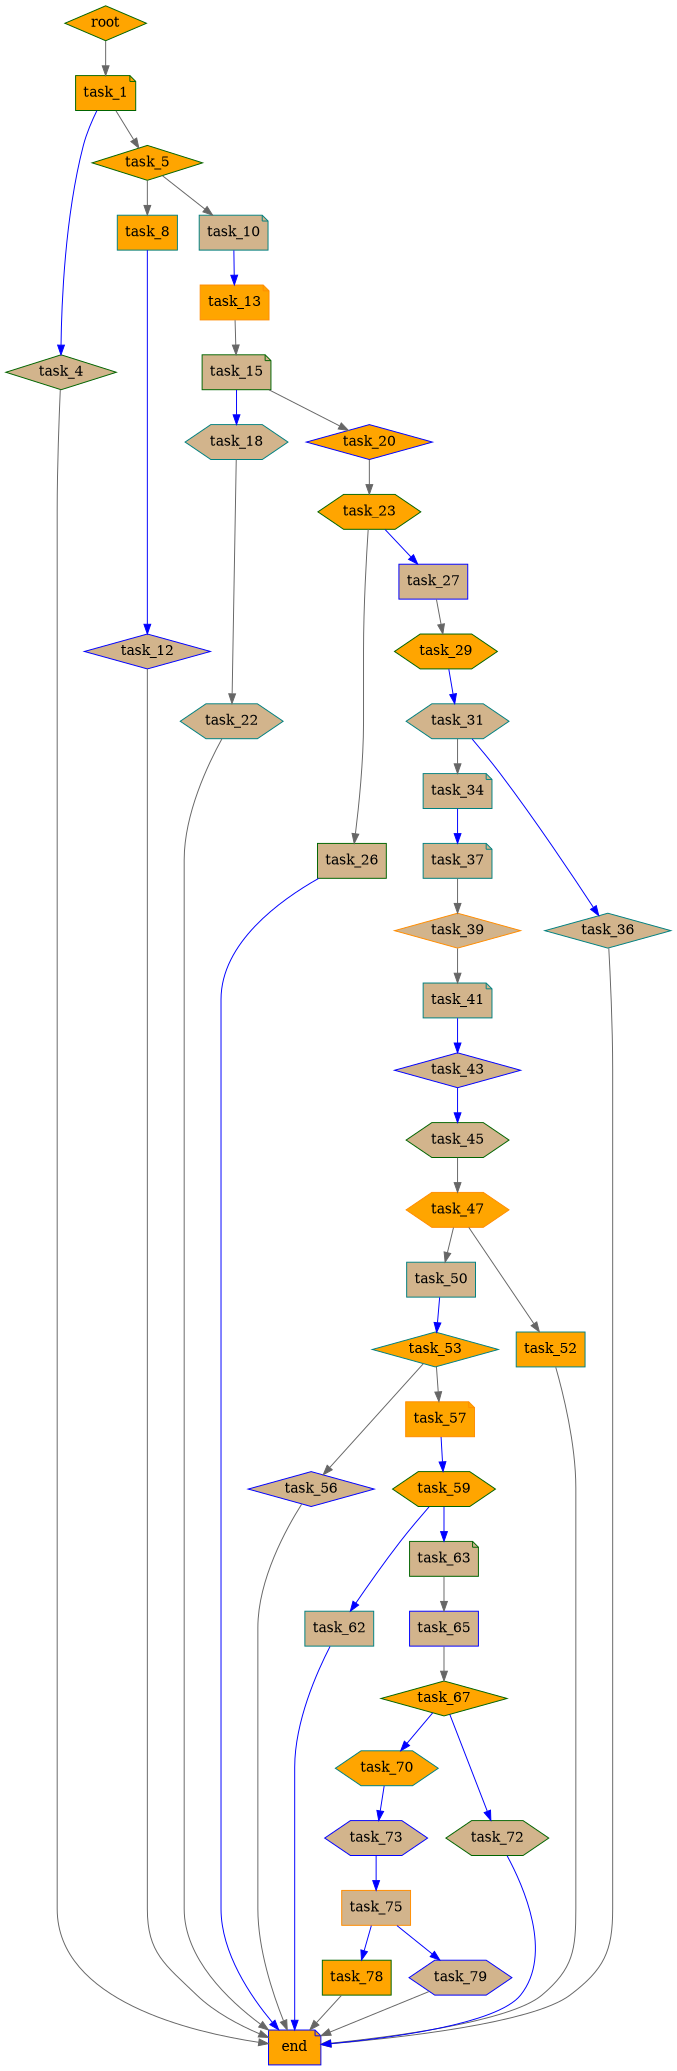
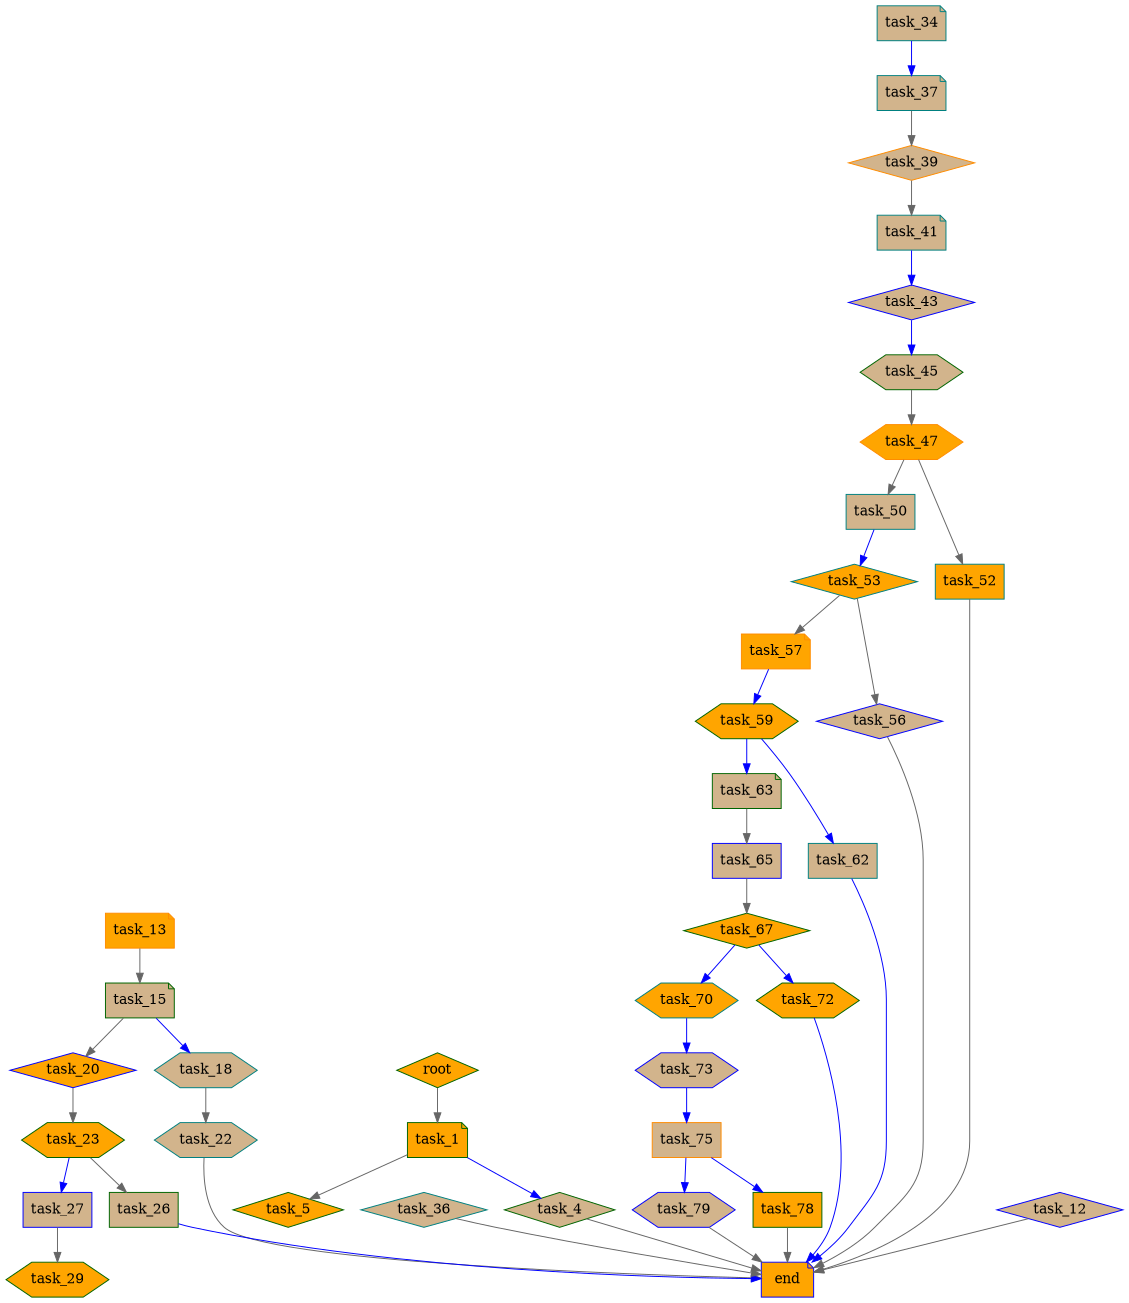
node "task_8": removed
node "task_10": removed
node "task_31": removed
node "task_72": fillcolor tan -> orange
